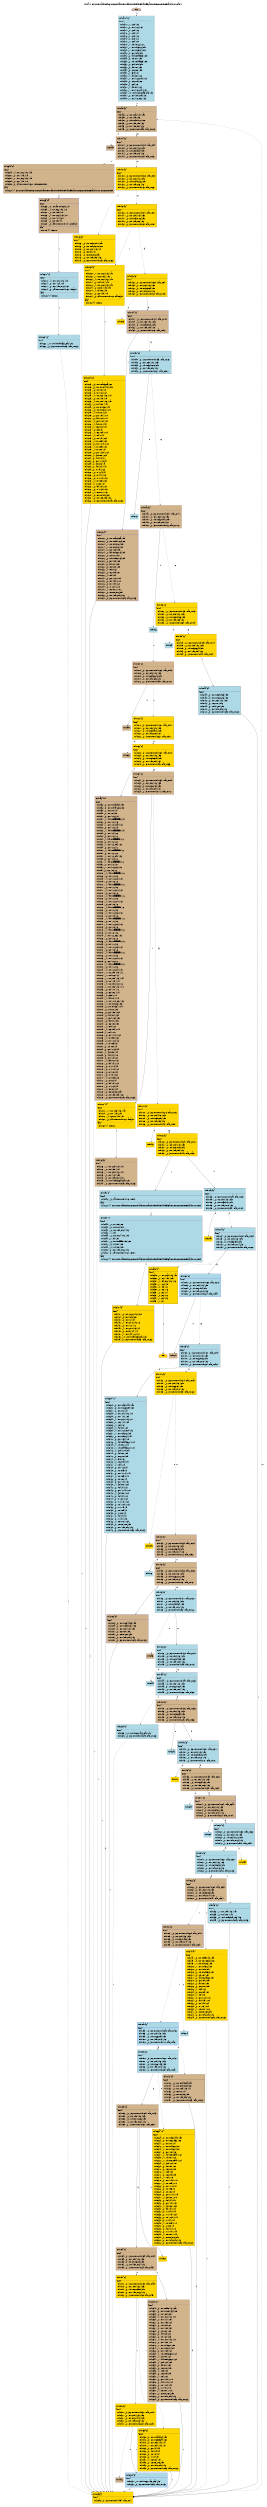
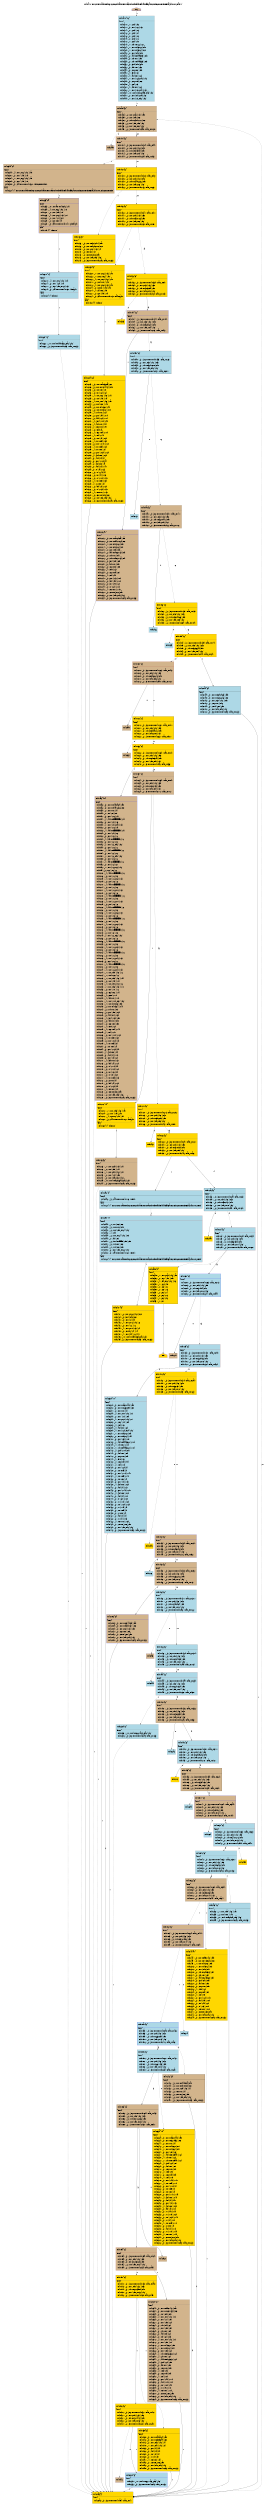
edge "0x402b86" -> "0x401c00 [28]": now "0x401be4 [28]" -> "0x401c00 [28]"
node "0x402960": fillcolor gold -> tan
